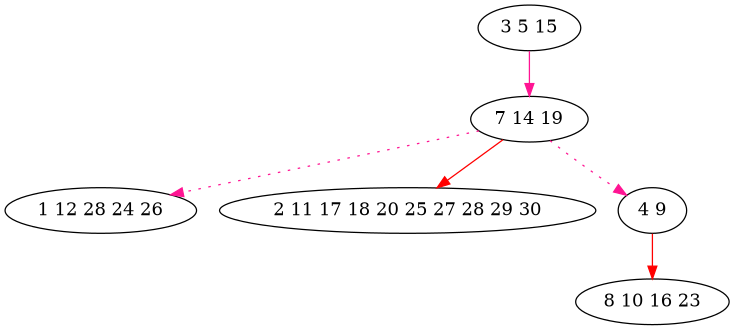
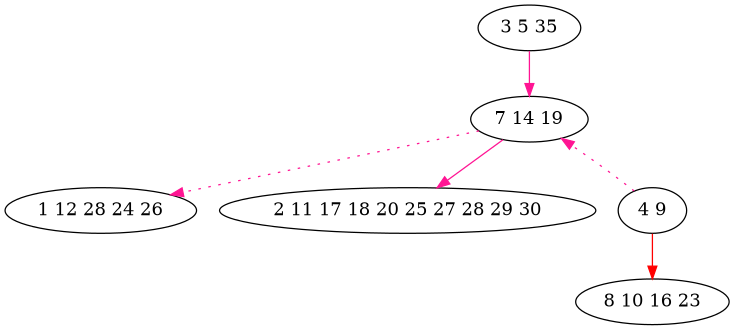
node "3 5 15": label "3 5 15" -> "3 5 35"
edge "7 14 19" -> "2 11 17 18 20 25 27 28 29 30": color red -> deeppink
edge "7 14 19" -> "4 9": reversed
